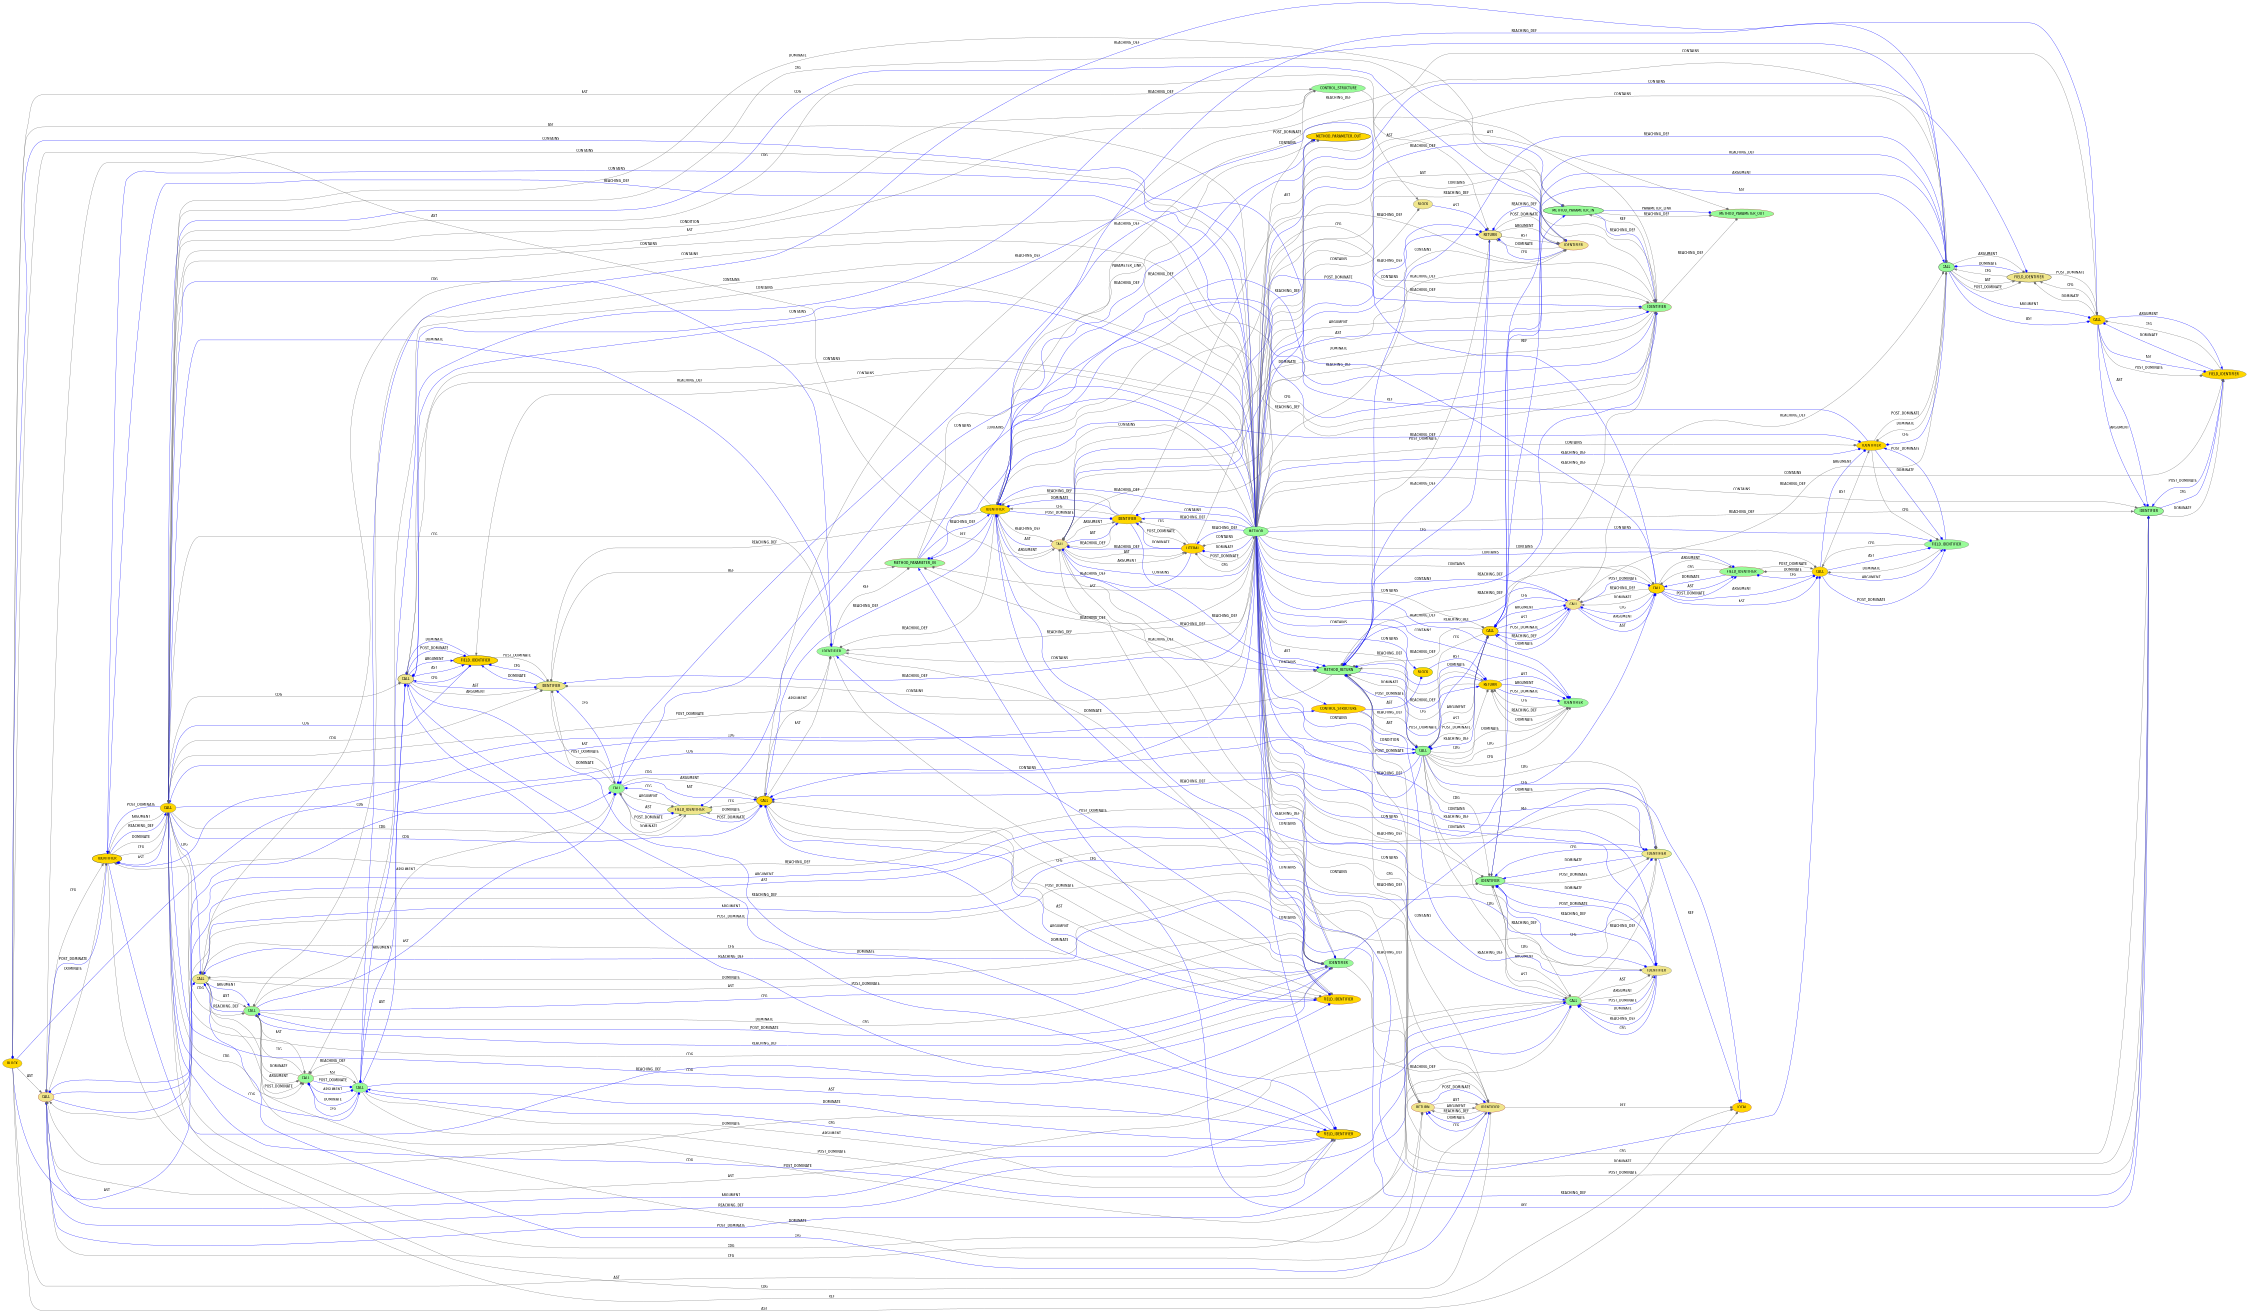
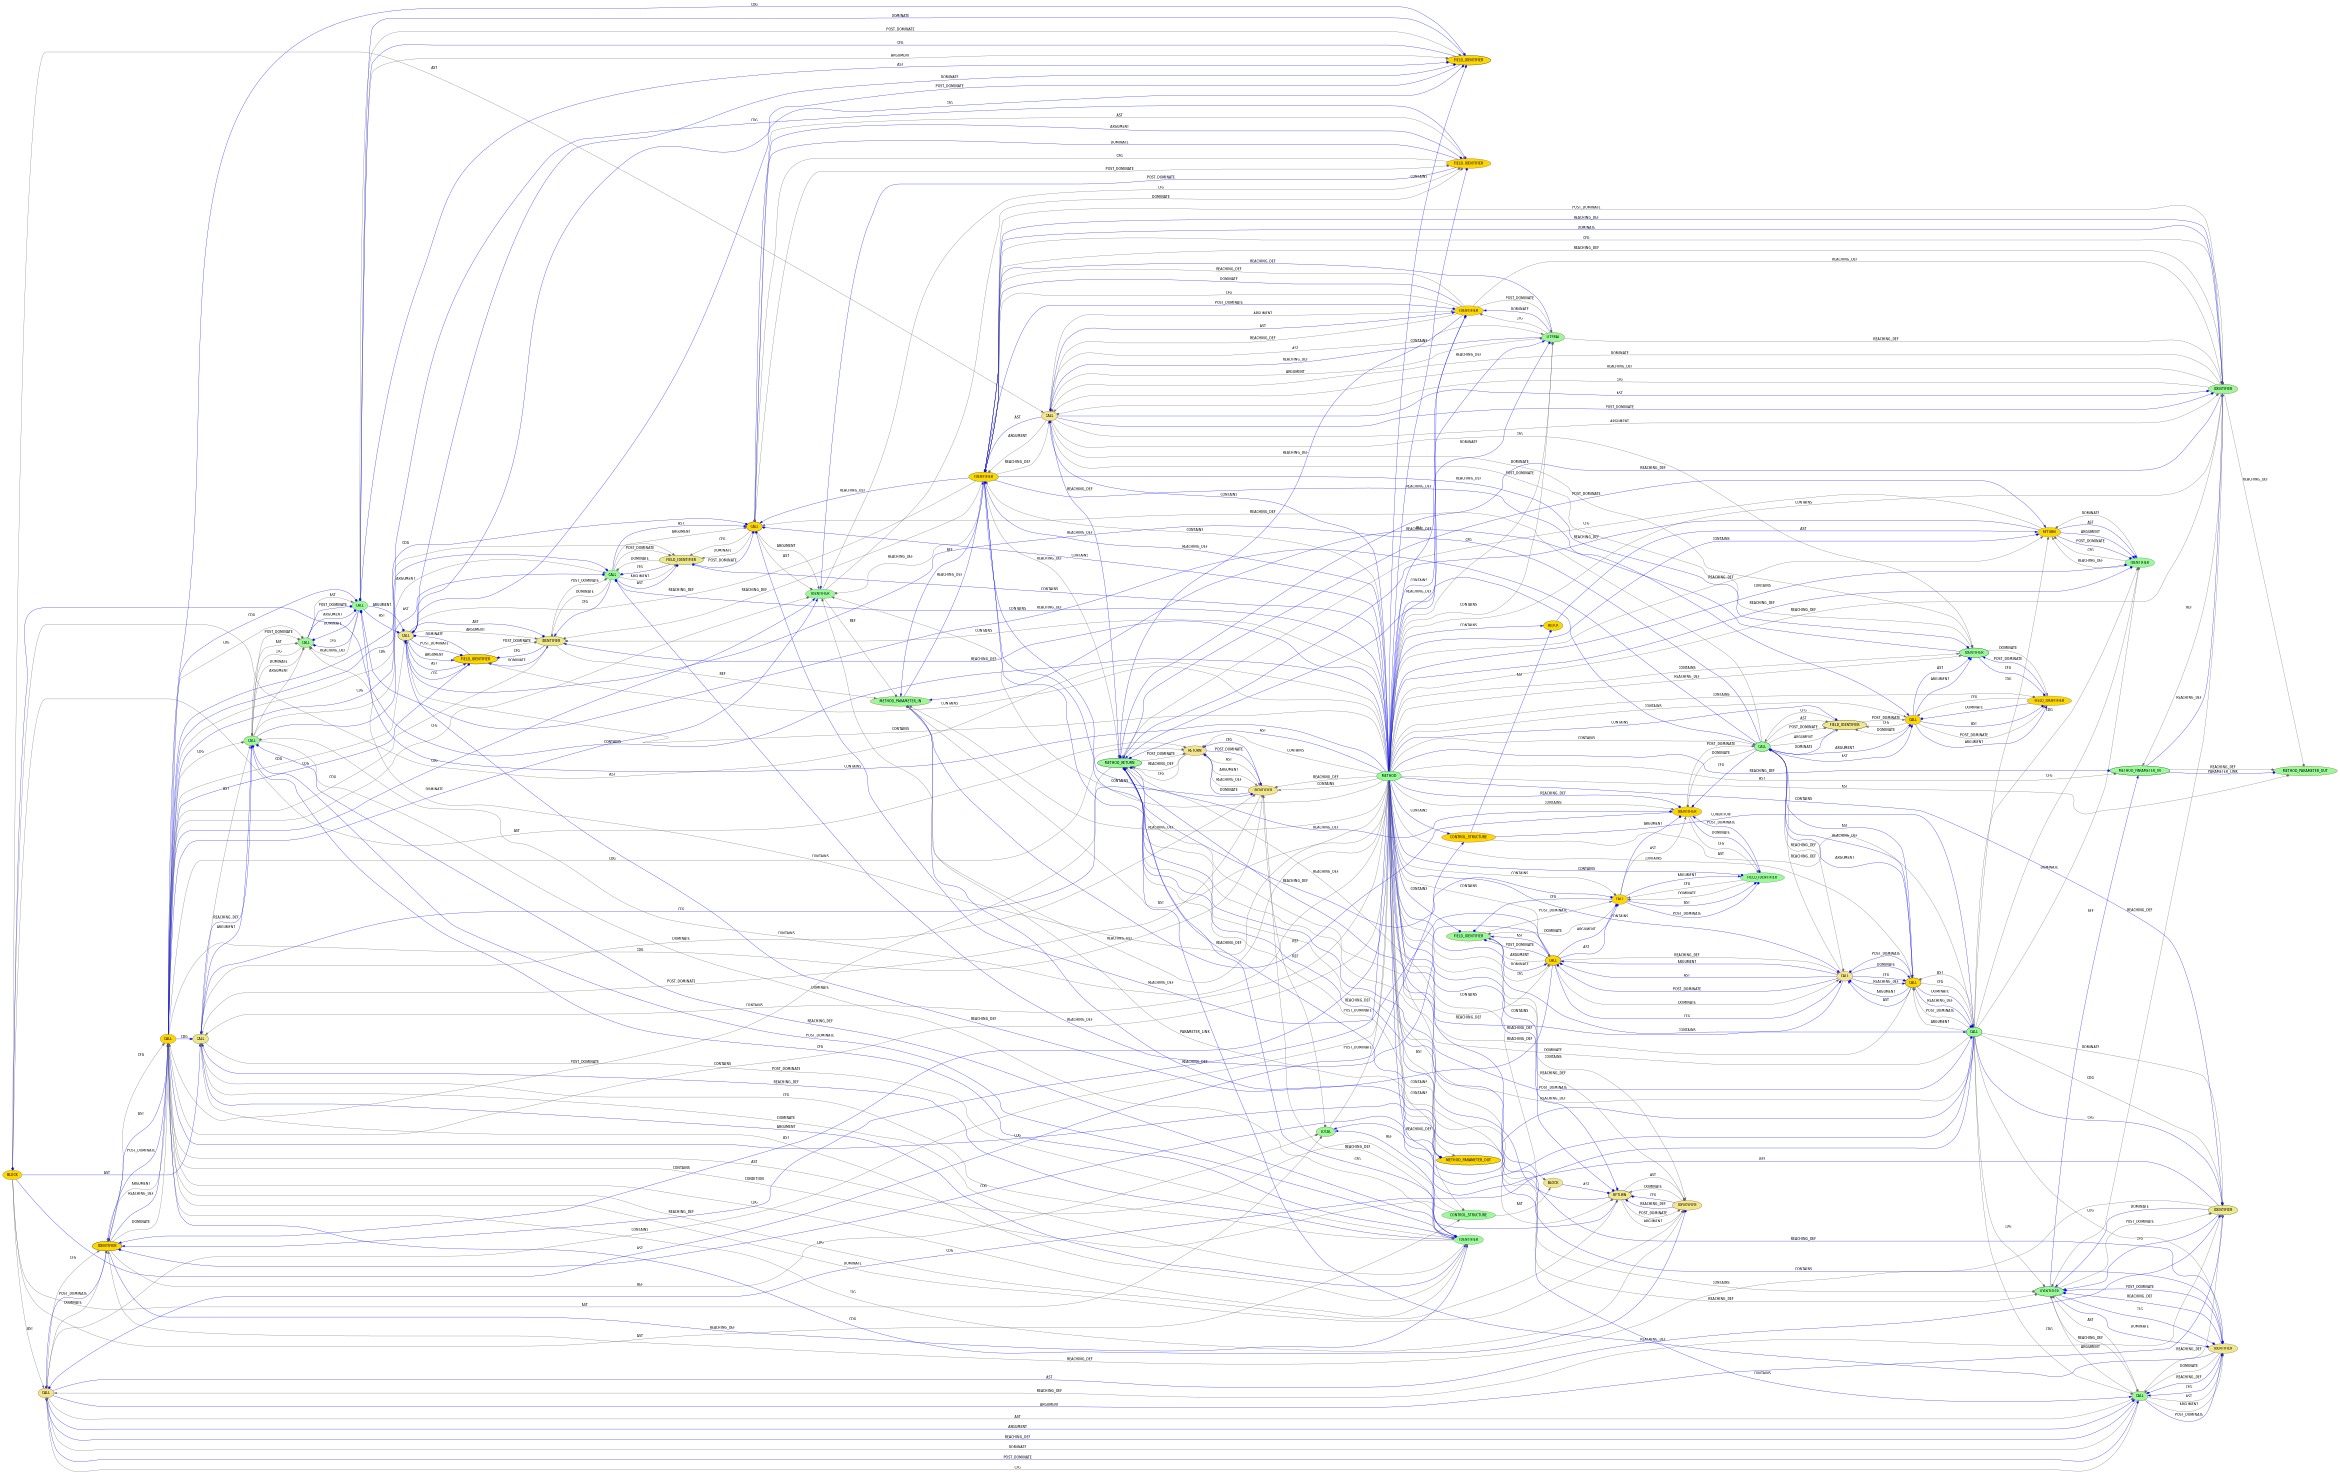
node "LITERAL": fillcolor gold -> palegreen
edge "LITERAL" -> "METHOD": now "LOCAL" -> "METHOD"
node "LOCAL": fillcolor gold -> palegreen
